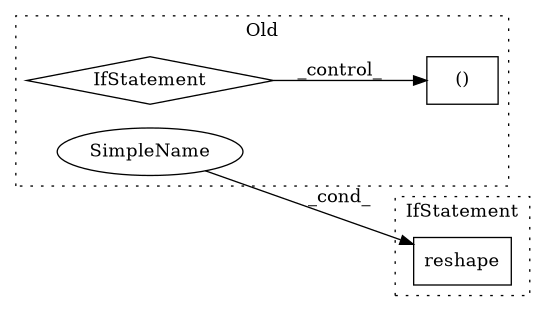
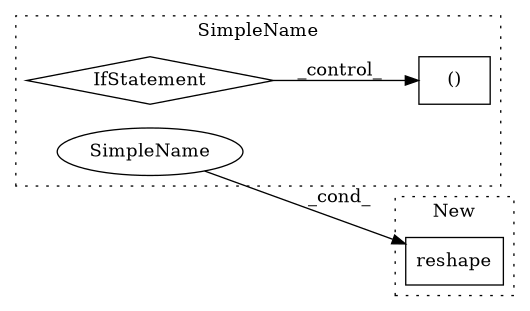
cluster "Old": label "Old" -> "SimpleName"
cluster "IfStatement": label "IfStatement" -> "New"
